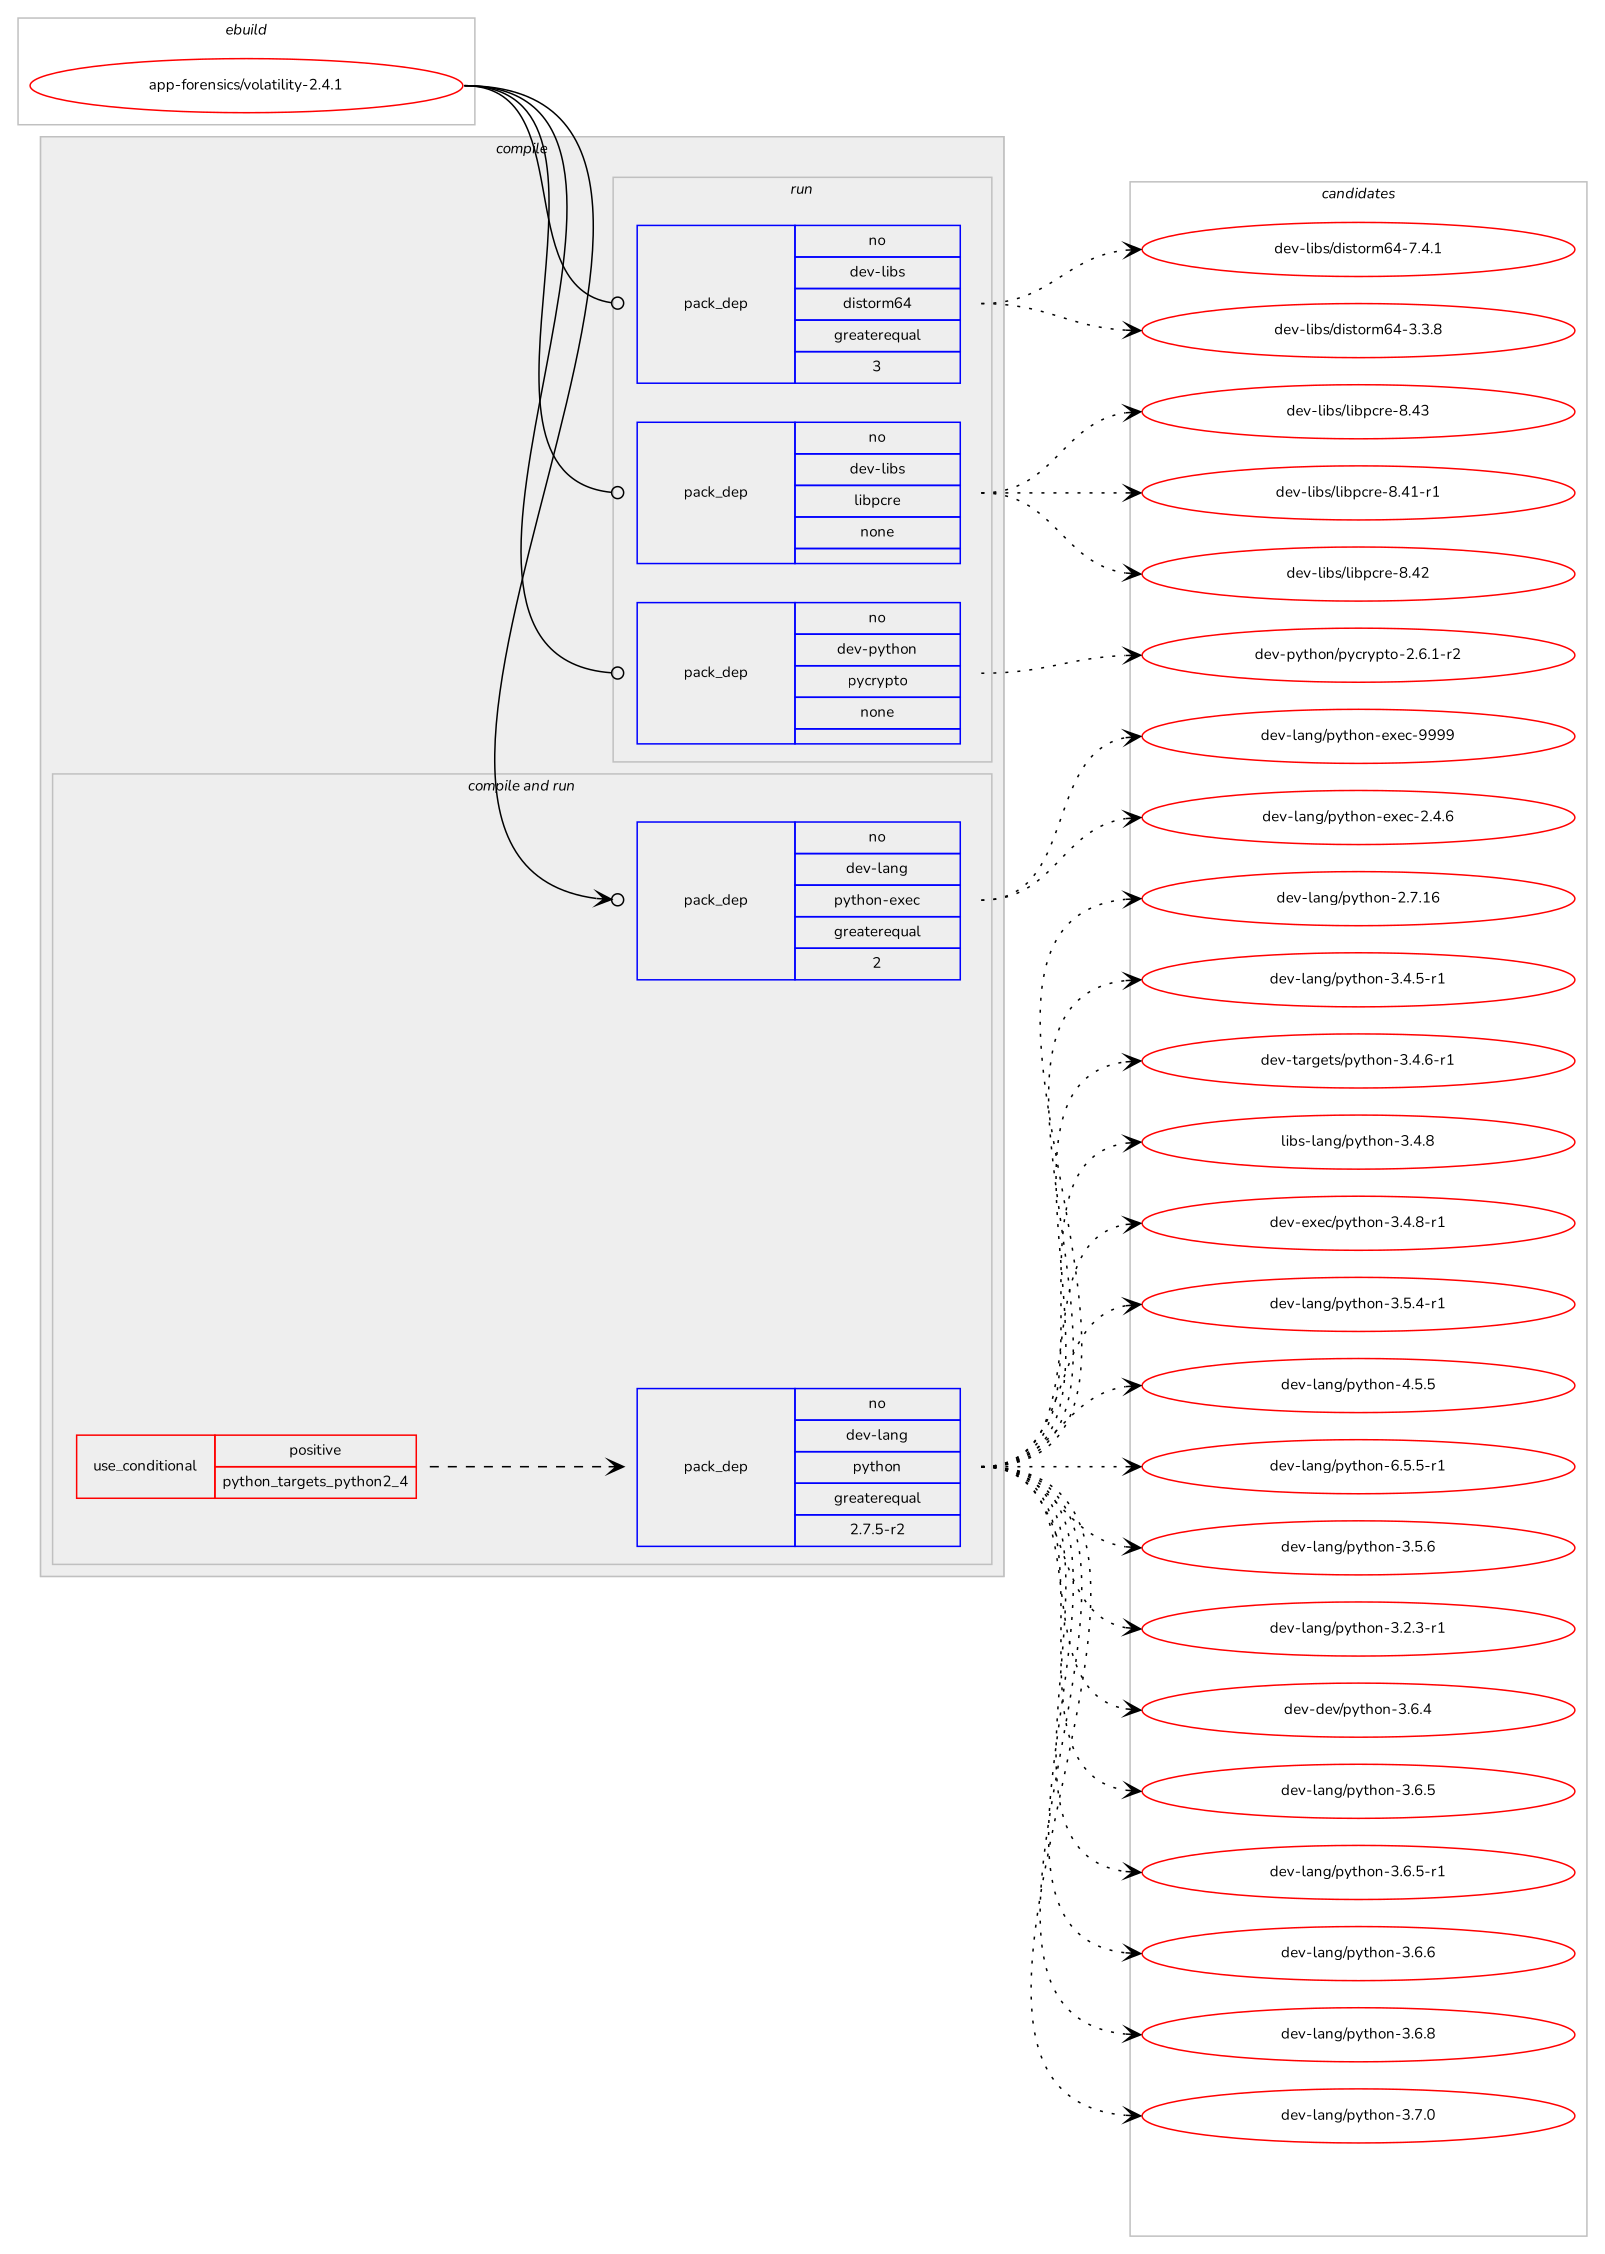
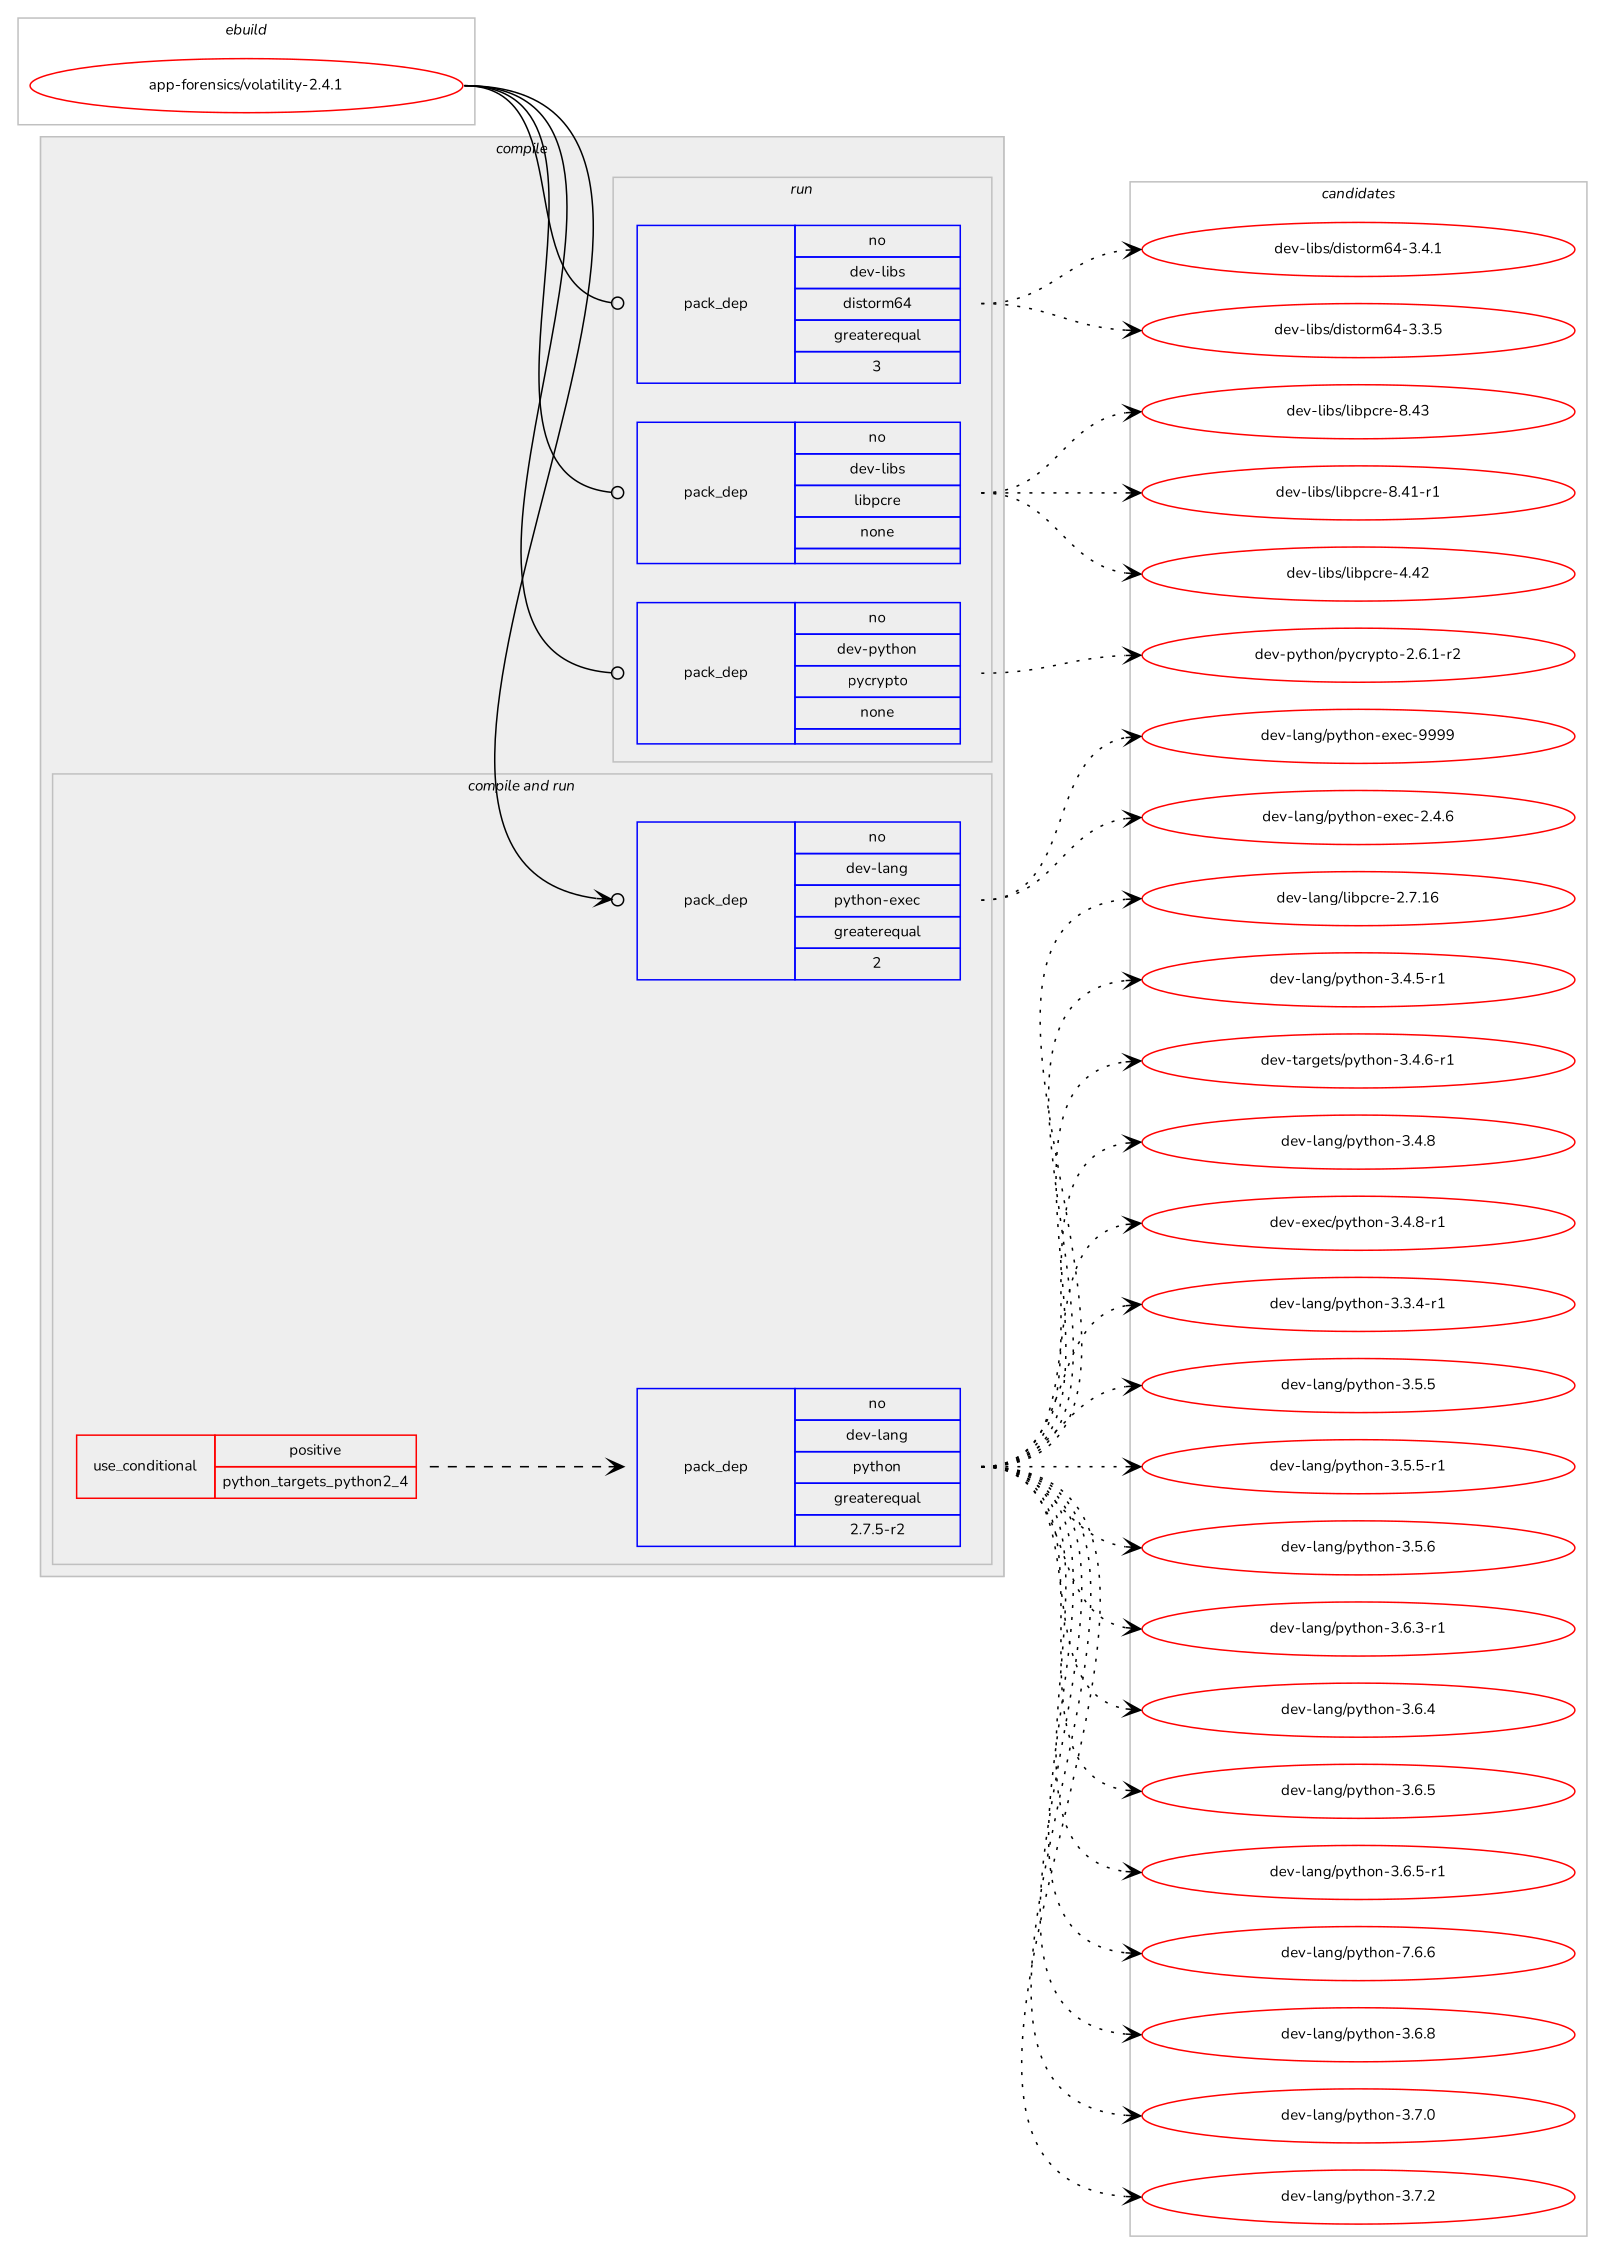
node "dev-libs/distorm64-7.4.1": label "dev-libs/distorm64-7.4.1" -> "dev-libs/distorm64-3.4.1"
node "dev-libs/distorm64-3.3.8": label "dev-libs/distorm64-3.3.8" -> "dev-libs/distorm64-3.3.5"
node "dev-libs/libpcre-8.42": label "dev-libs/libpcre-8.42" -> "dev-libs/libpcre-4.42"
node "dev-lang/python-2.7.16": label "dev-lang/python-2.7.16" -> "dev-lang/libpcre-2.7.16"
node "libs-lang/python-3.4.8": label "libs-lang/python-3.4.8" -> "dev-lang/python-3.4.8"
node "dev-lang/python-3.5.4-r1": label "dev-lang/python-3.5.4-r1" -> "dev-lang/python-3.3.4-r1"
node "dev-lang/python-4.5.5": label "dev-lang/python-4.5.5" -> "dev-lang/python-3.5.5"
node "dev-lang/python-6.5.5-r1": label "dev-lang/python-6.5.5-r1" -> "dev-lang/python-3.5.5-r1"
node "dev-lang/python-3.2.3-r1": label "dev-lang/python-3.2.3-r1" -> "dev-lang/python-3.6.3-r1"
node "dev-dev/python-3.6.4": label "dev-dev/python-3.6.4" -> "dev-lang/python-3.6.4"
node "dev-lang/python-3.6.6": label "dev-lang/python-3.6.6" -> "dev-lang/python-7.6.6"
node "dev-lang/python-3.7.2": added
